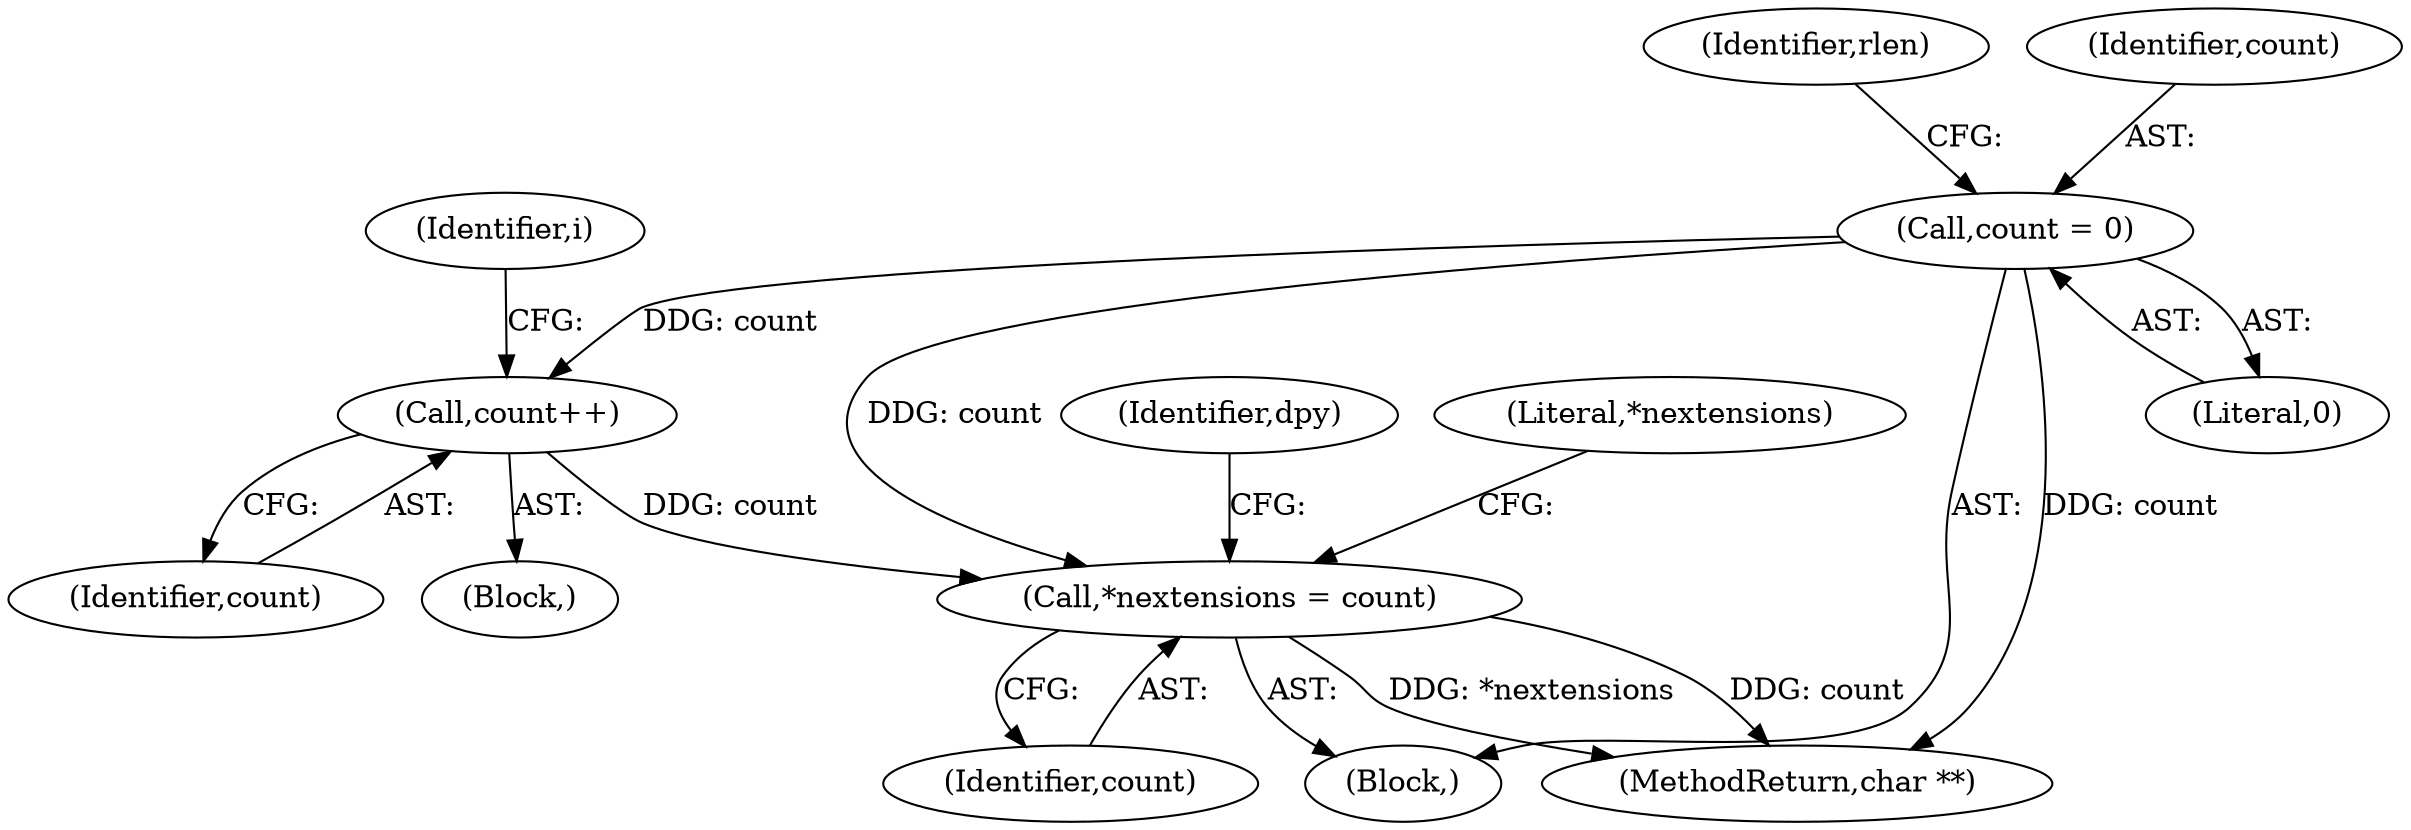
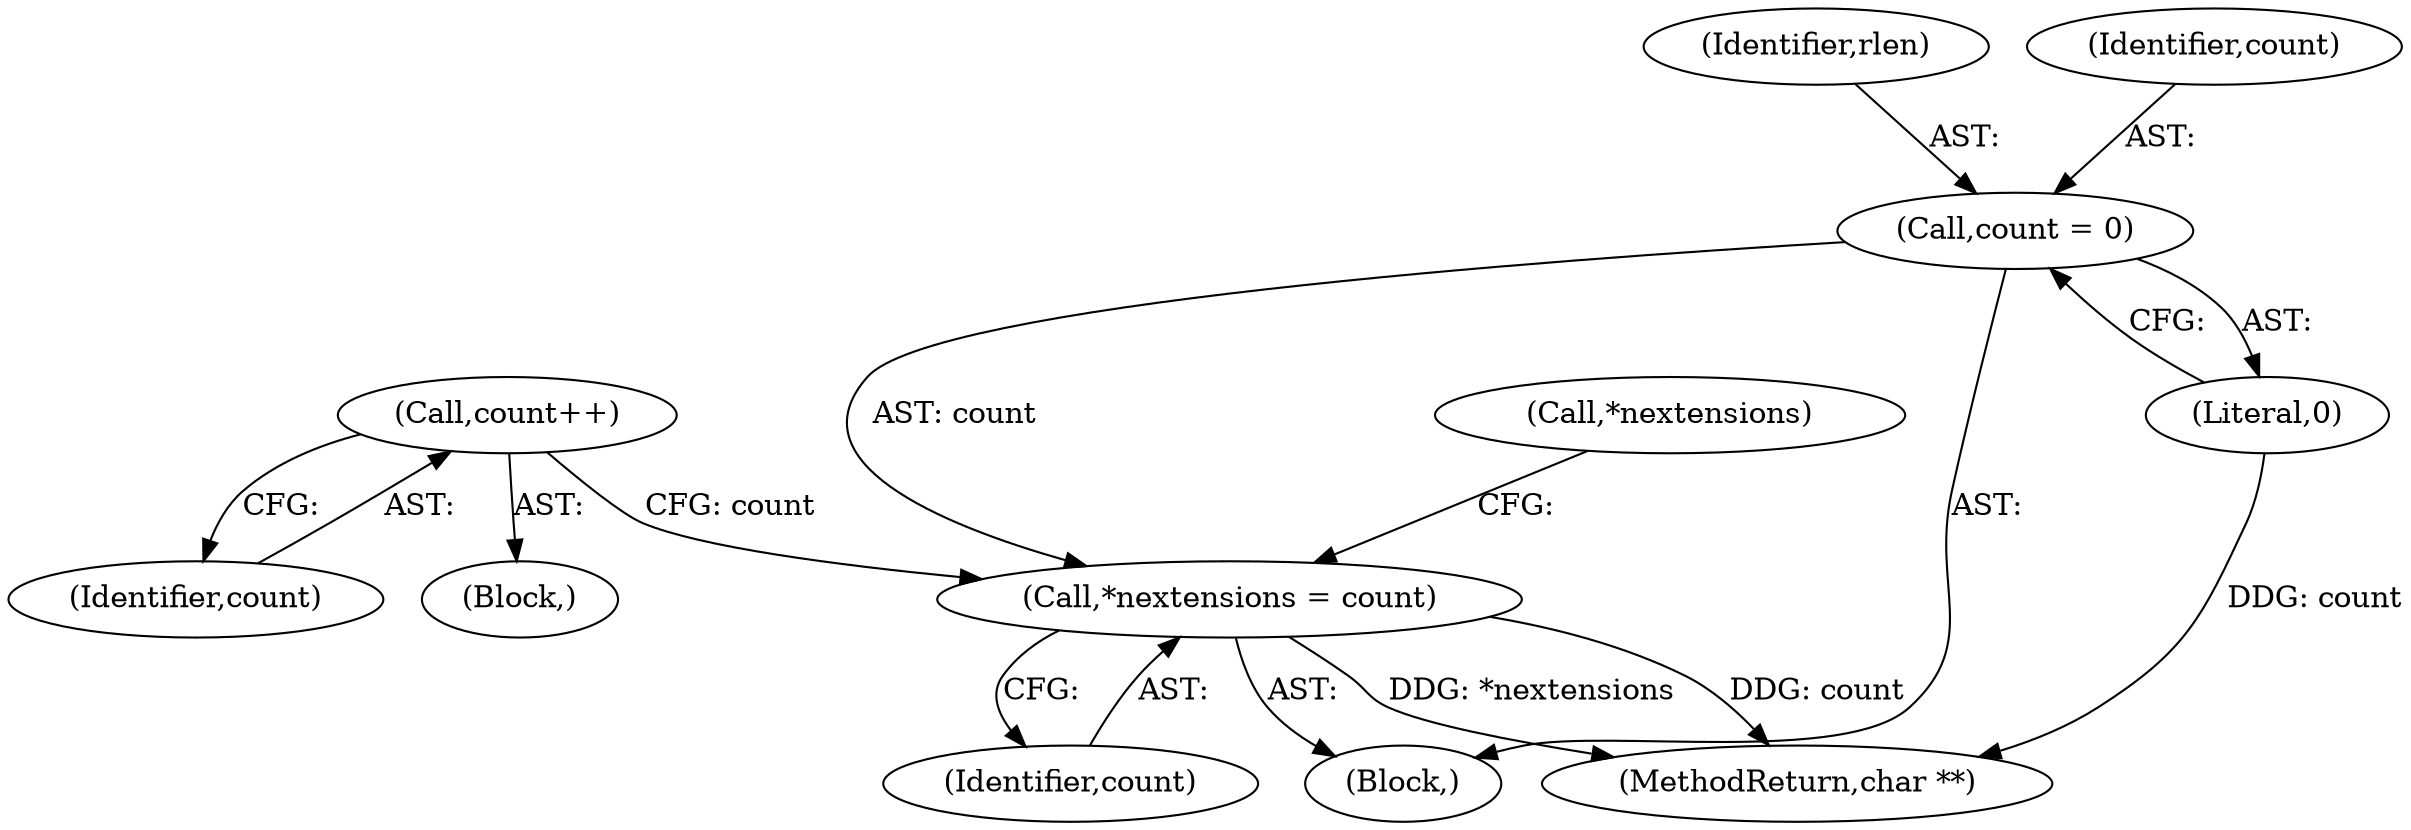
edge "(Identifier,rlen)" -> "(Call,count = 0)": label "CFG: " -> "AST: "
node "(Identifier,i)": removed
edge "(Call,count = 0)" -> "(Call,count++)": removed, label "DDG: count"
edge "(Literal,0)" -> "(Call,count = 0)": label "AST: " -> "CFG: "
edge "(Call,count = 0)" -> "(Call,*nextensions = count)": label "DDG: count" -> "AST: count"
node "(Identifier,dpy)": removed
node "(Literal,*nextensions)": label "(Literal,*nextensions)" -> "(Call,*nextensions)"
edge "(Call,count++)" -> "(Call,*nextensions = count)": label "DDG: count" -> "CFG: count"
edge "(Call,count = 0)" -> "(MethodReturn,char **)": now "(Literal,0)" -> "(MethodReturn,char **)"
